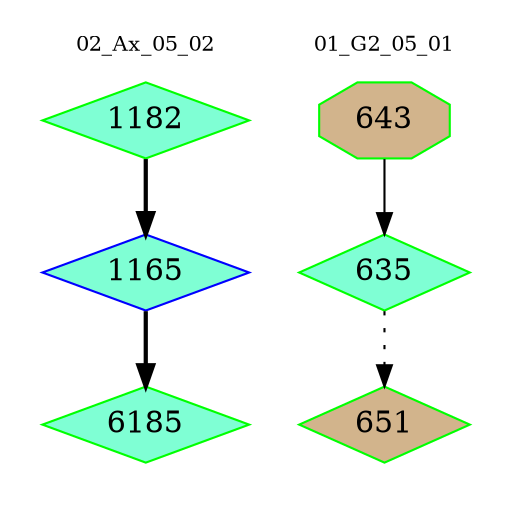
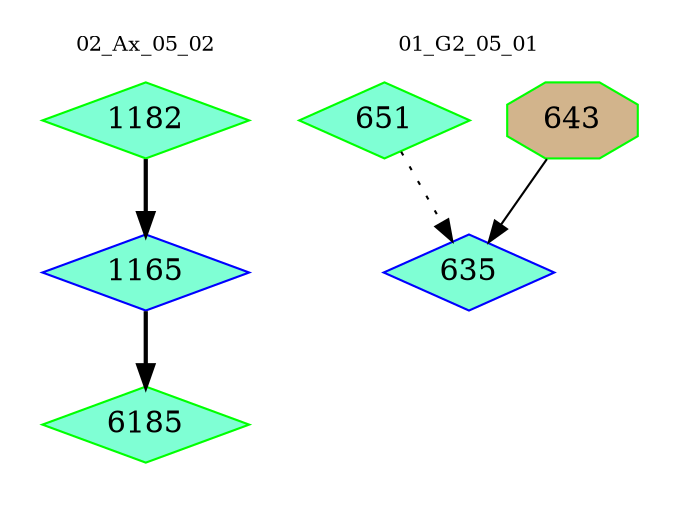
node "635": color green -> blue
edge "635" -> "651": reversed
node "651": fillcolor tan -> aquamarine
